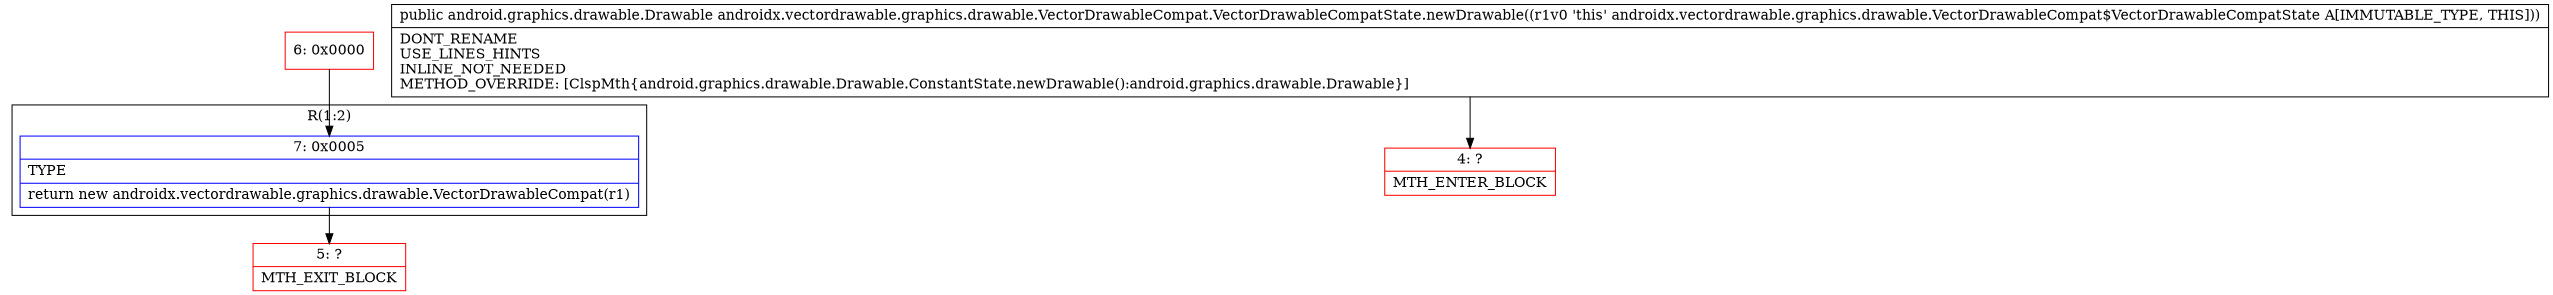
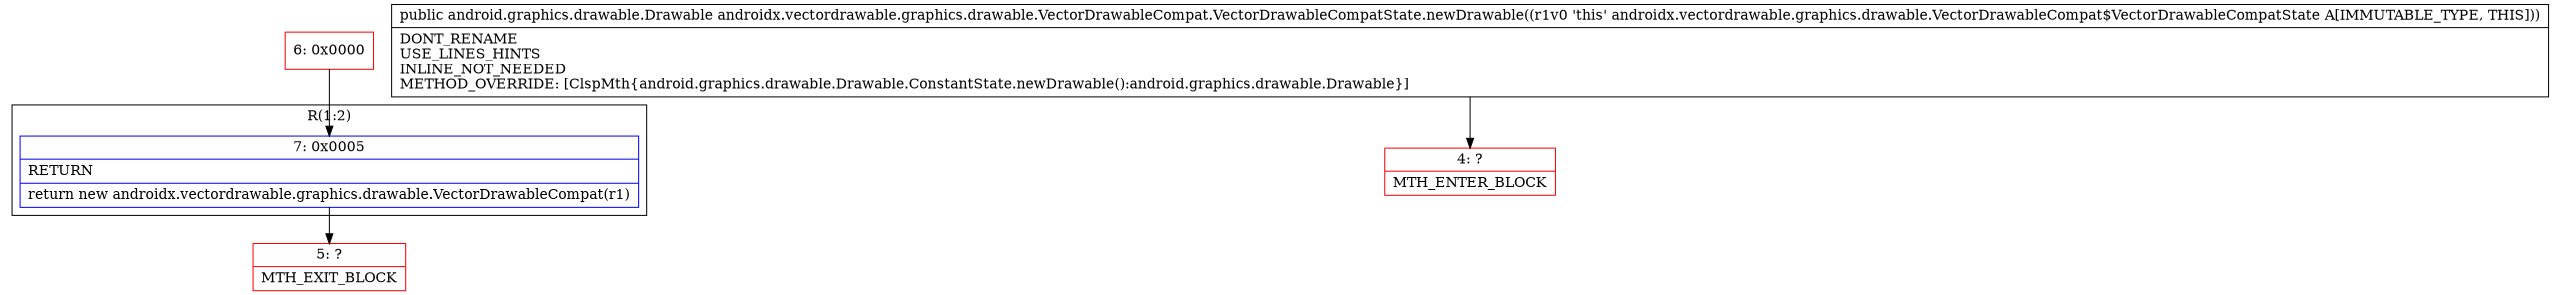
node "7: 0x0005": text "TYPE" -> "RETURN"
